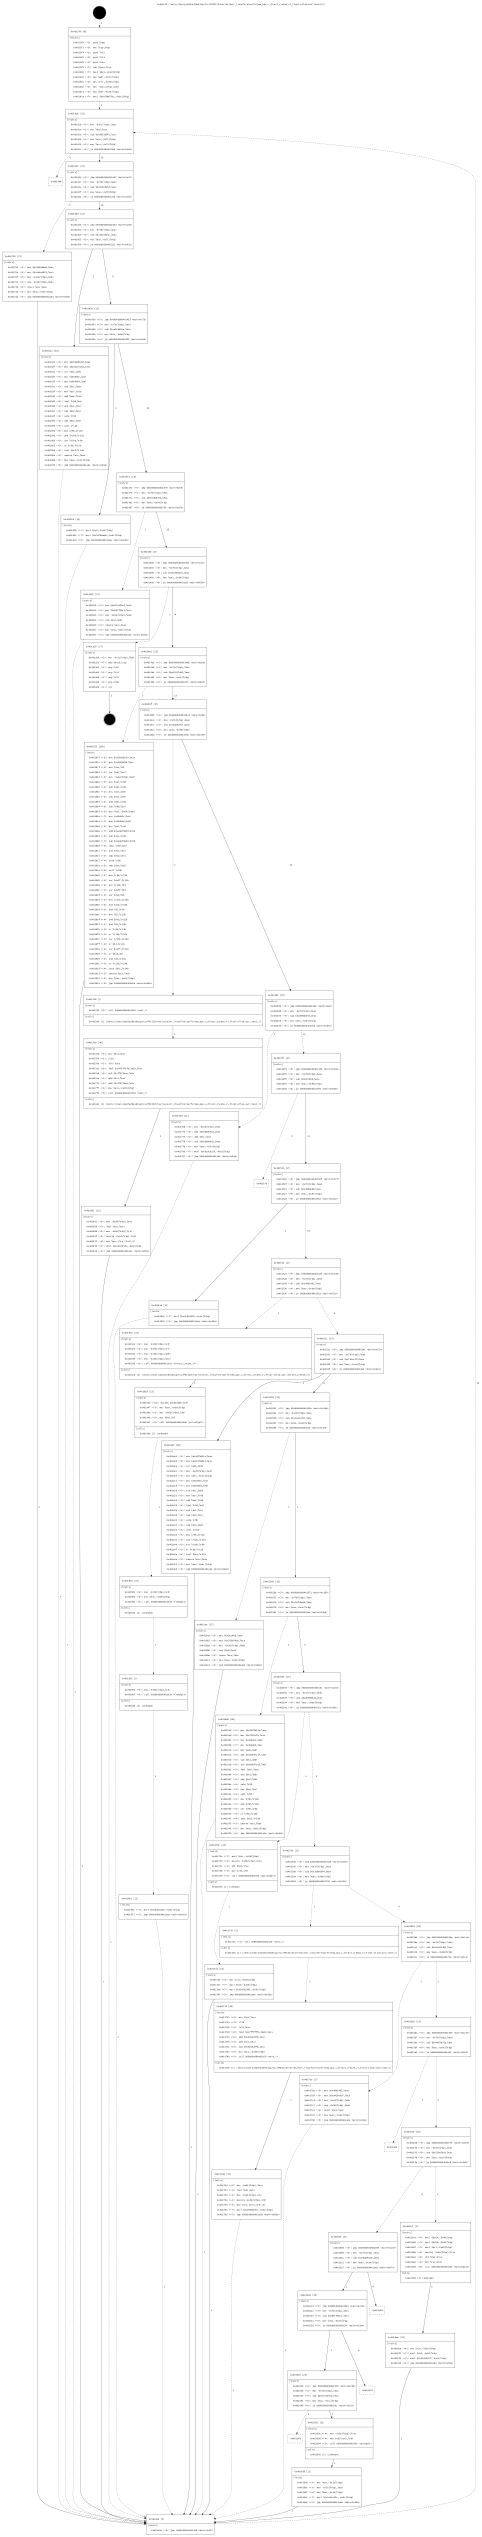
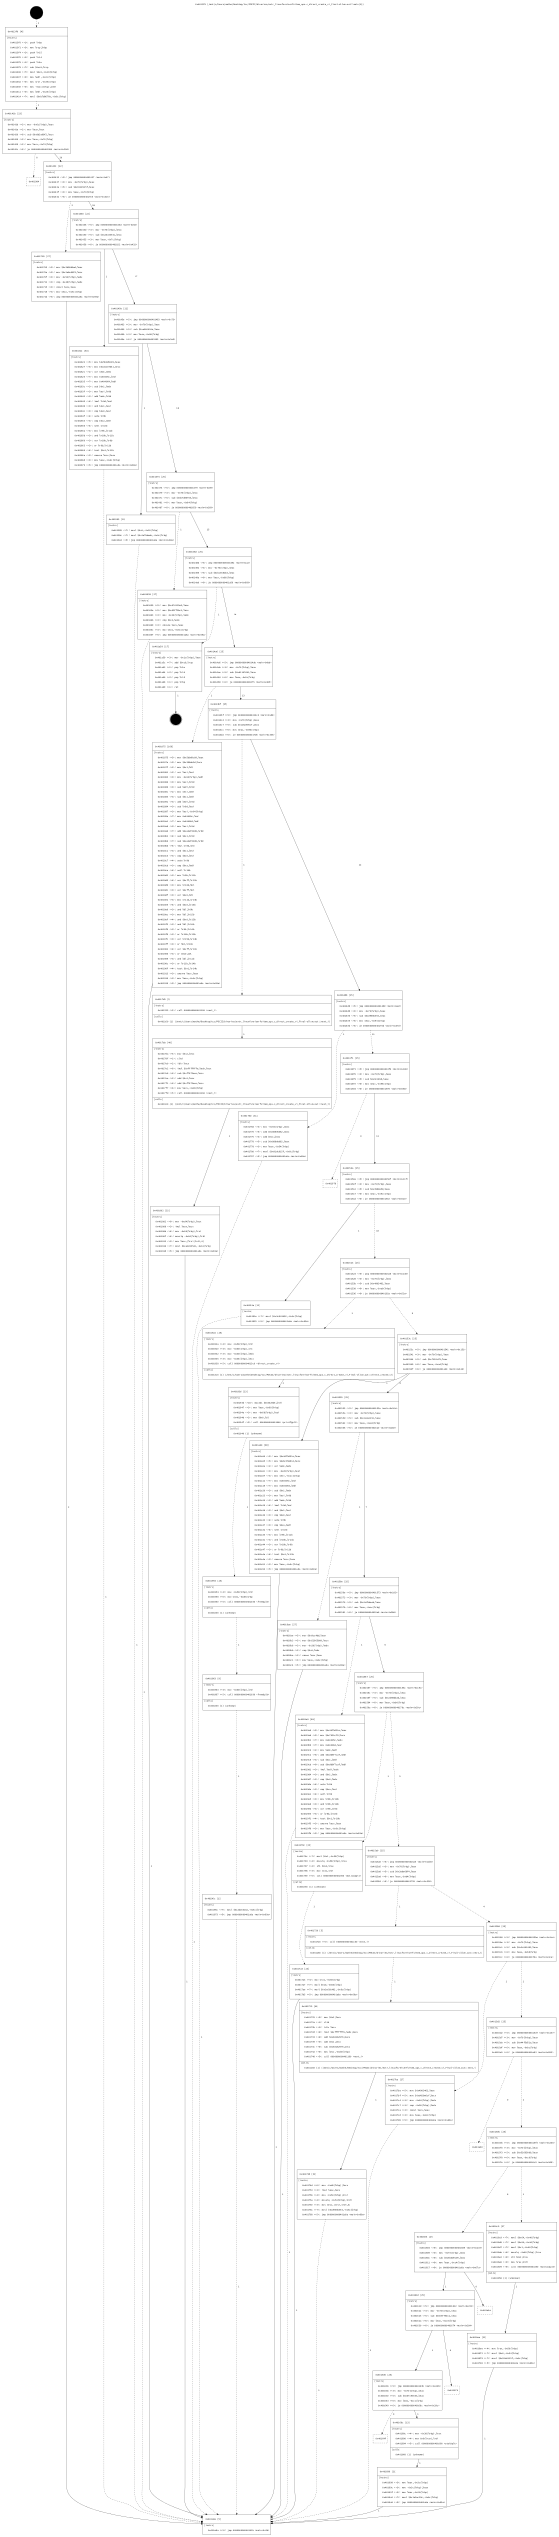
edge "0x401a8a [5]" -> "0x40141b [23]": removed, label "19"
